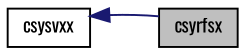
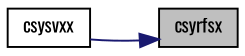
edge "csyrfsx" -> "csysvxx": reversed
